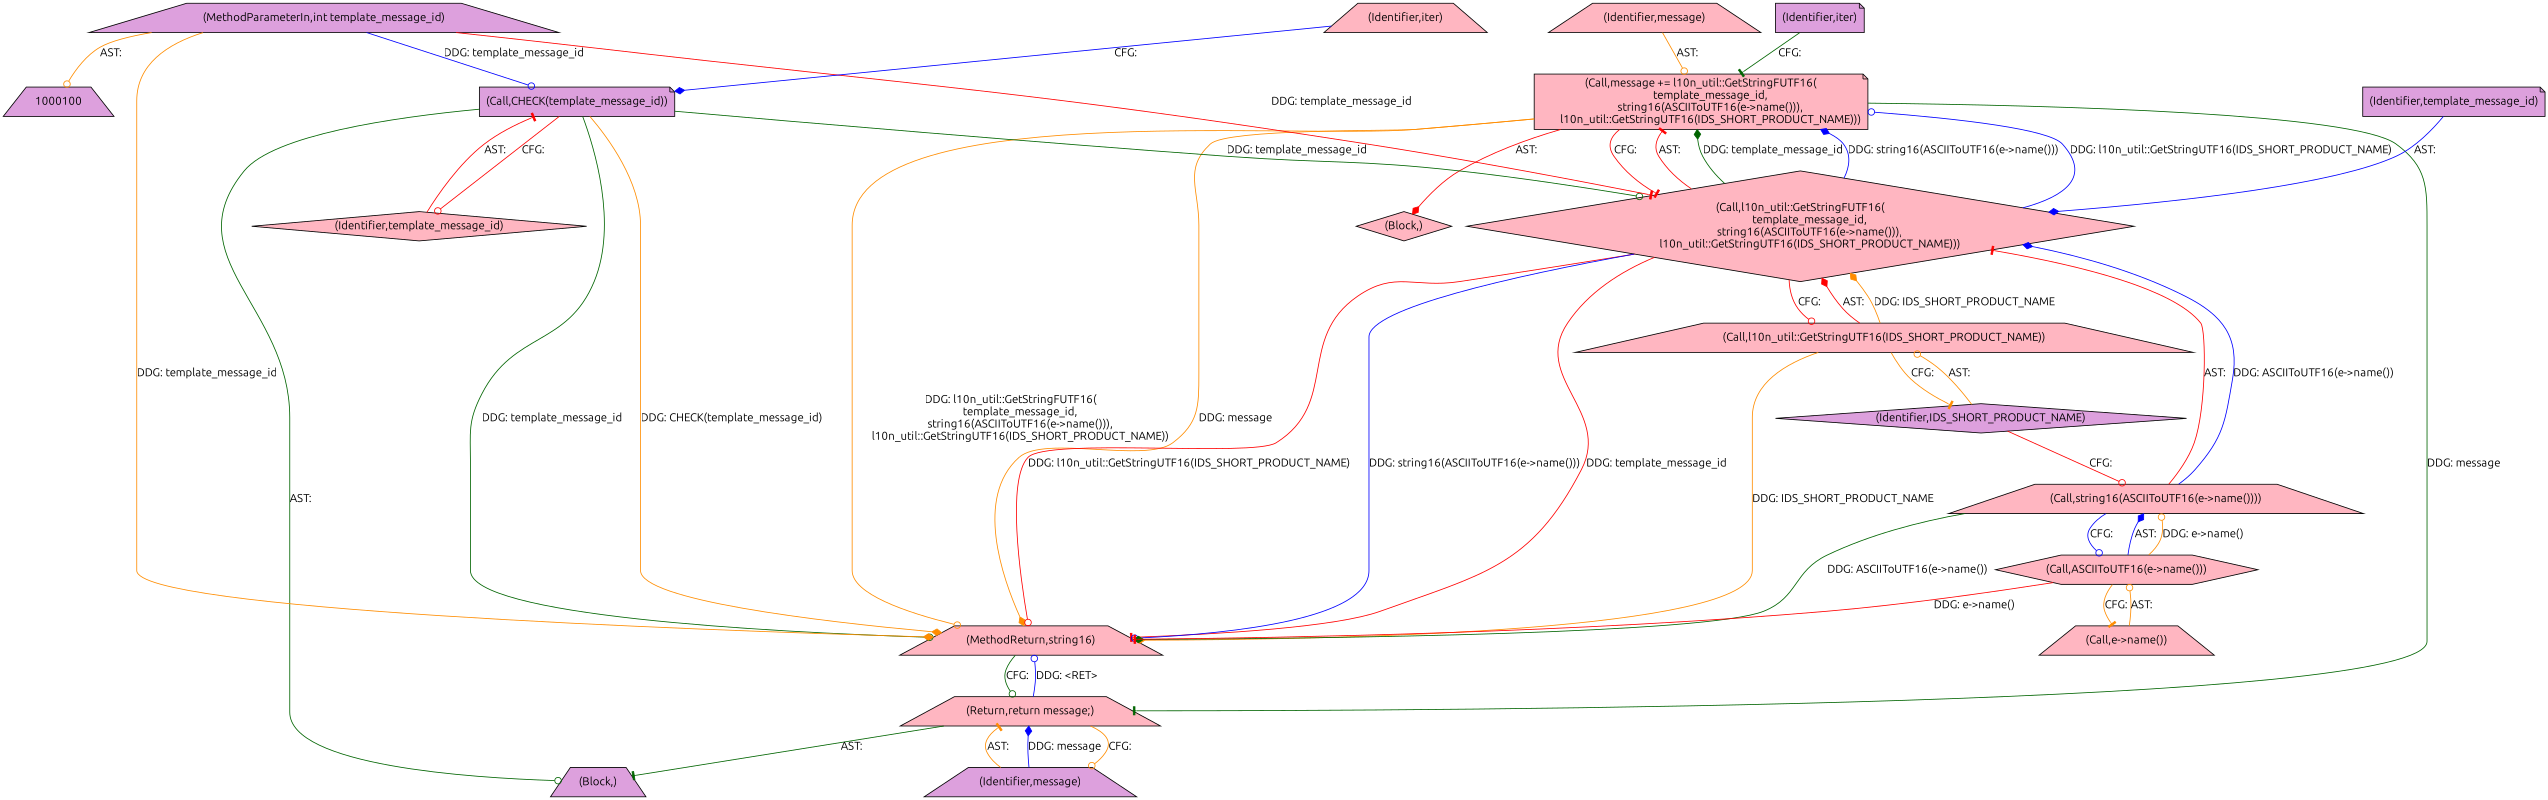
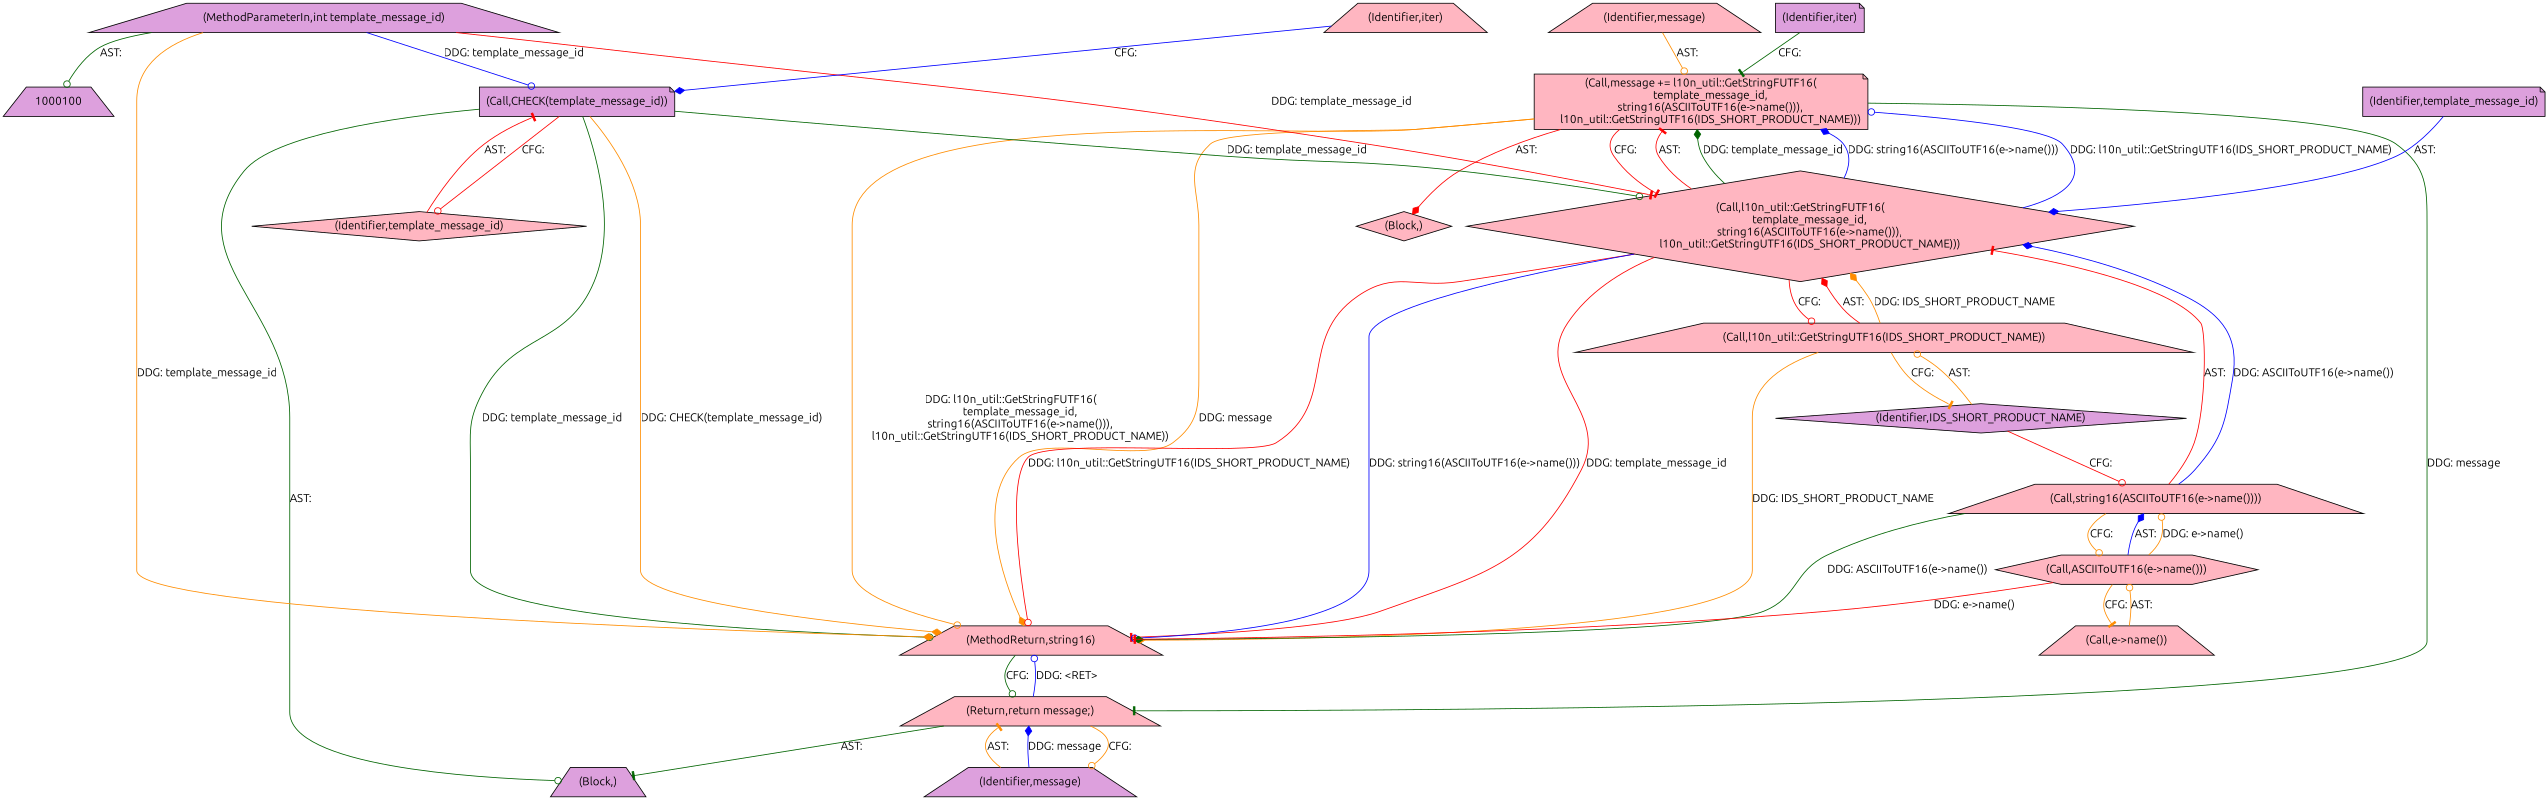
edge "(MethodParameterIn,int template_message_id)" -> "1000100": color darkorange -> darkgreen
edge "(Call,string16(ASCIIToUTF16(e->name())))" -> "(Call,ASCIIToUTF16(e->name()))": color blue -> darkorange
